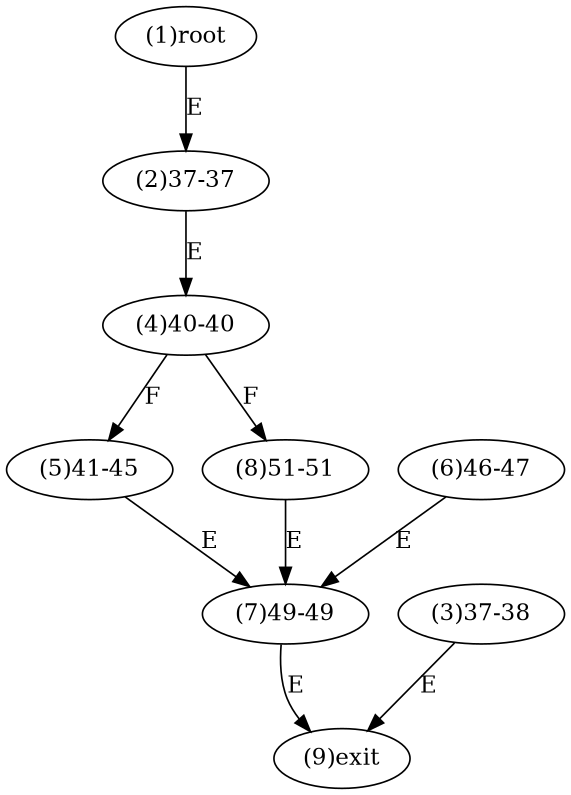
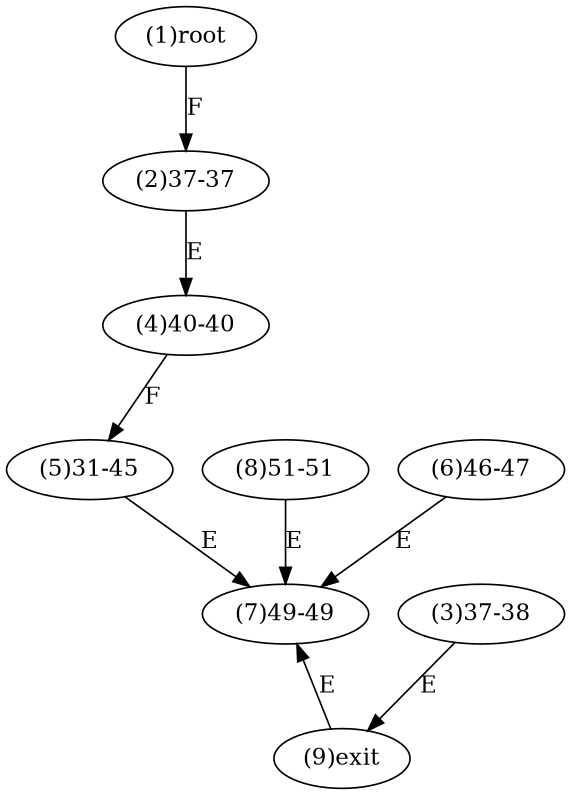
edge "(1)root" -> "(2)37-37": label "E" -> "F"
edge "(4)40-40" -> "(8)51-51": removed, label "F"
node "(5)41-45": label "(5)41-45" -> "(5)31-45"
edge "(7)49-49" -> "(9)exit": reversed
